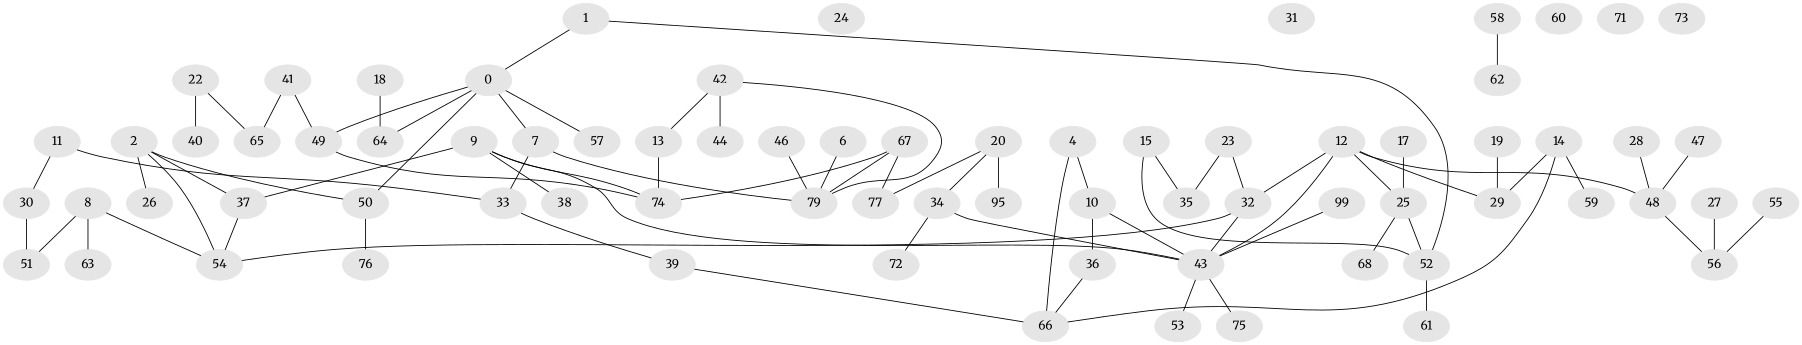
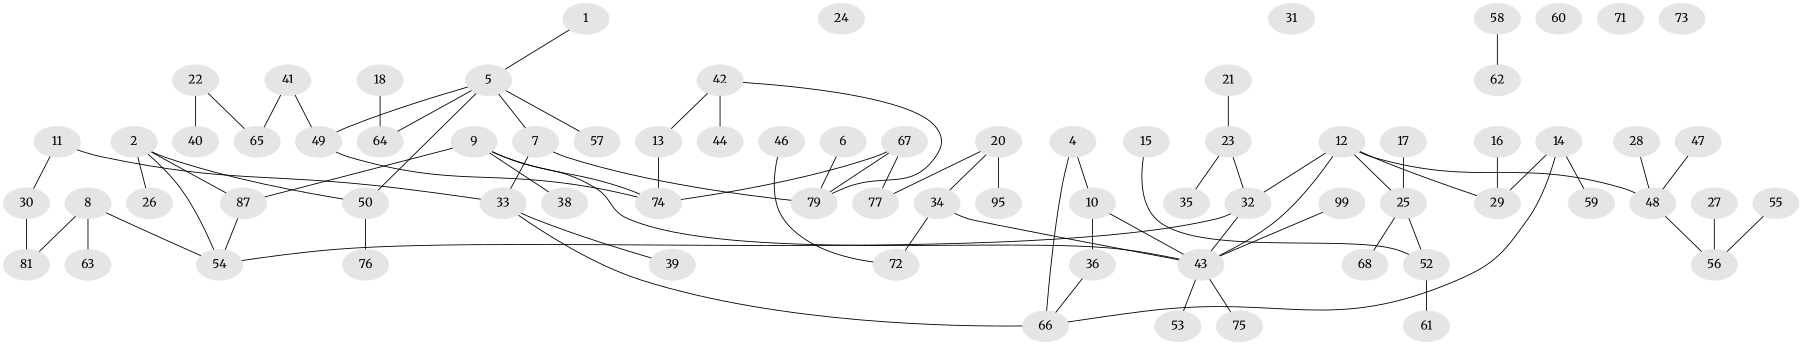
edge "1" -- "52": removed
node "0": label "0" -> "5"
node "21": added
node "19": label "19" -> "16"
edge "46" -- "79": now "46" -- "72"
edge "15" -- "35": removed
node "37": label "37" -> "87"
node "51": label "51" -> "81"
edge "39" -- "66": now "33" -- "66"
